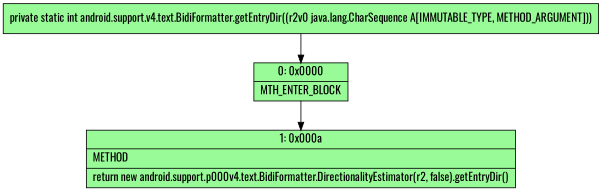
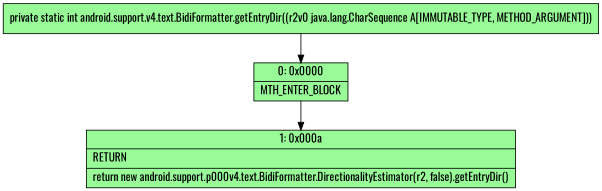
node "1: 0x000a": text "METHOD" -> "RETURN"
